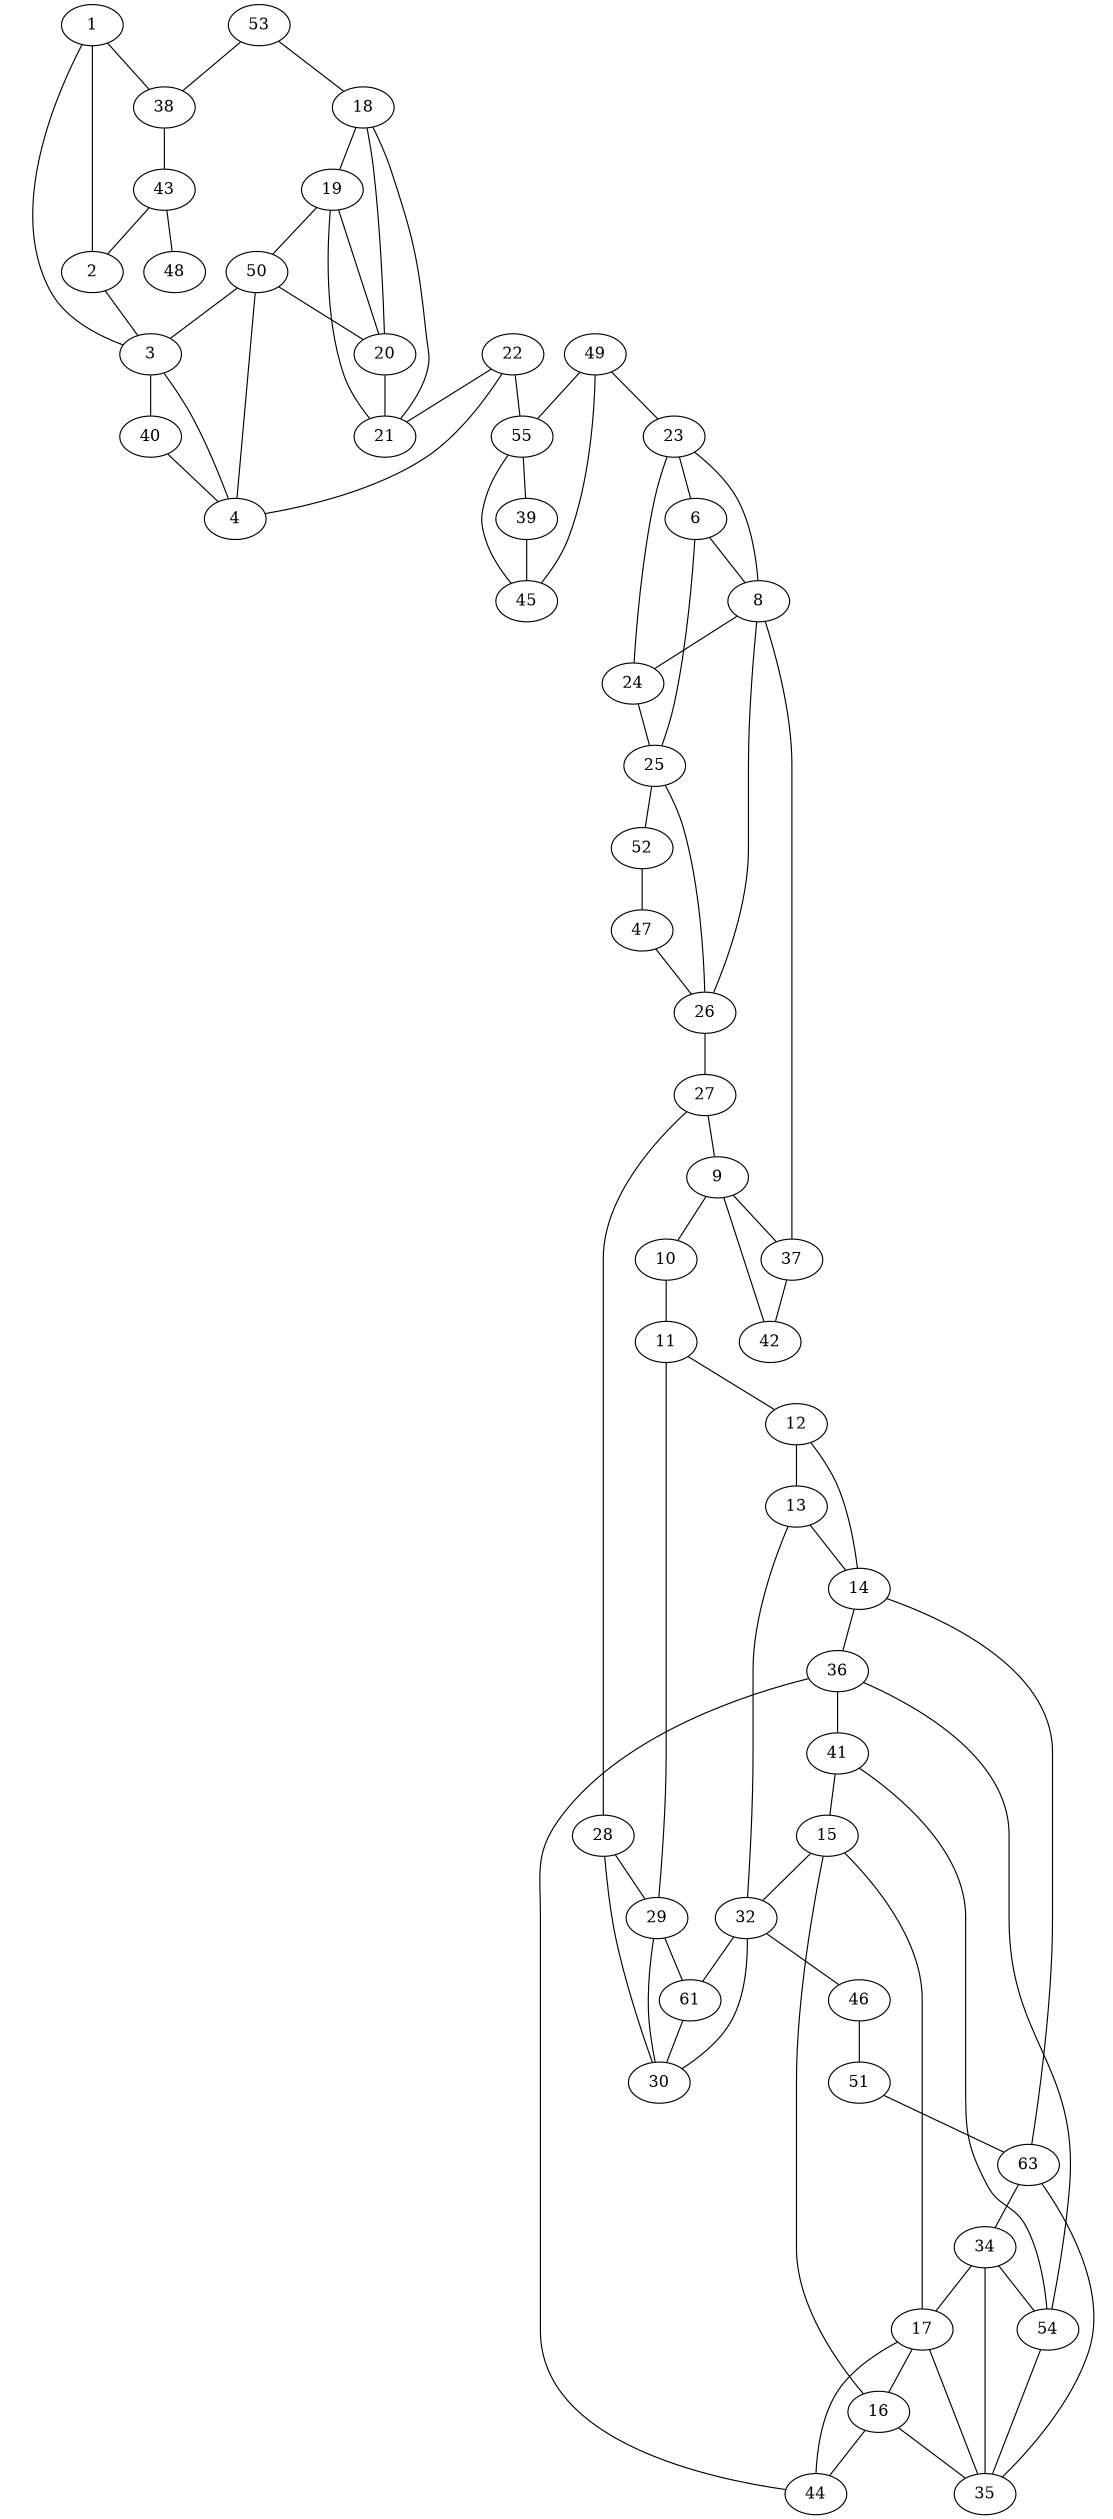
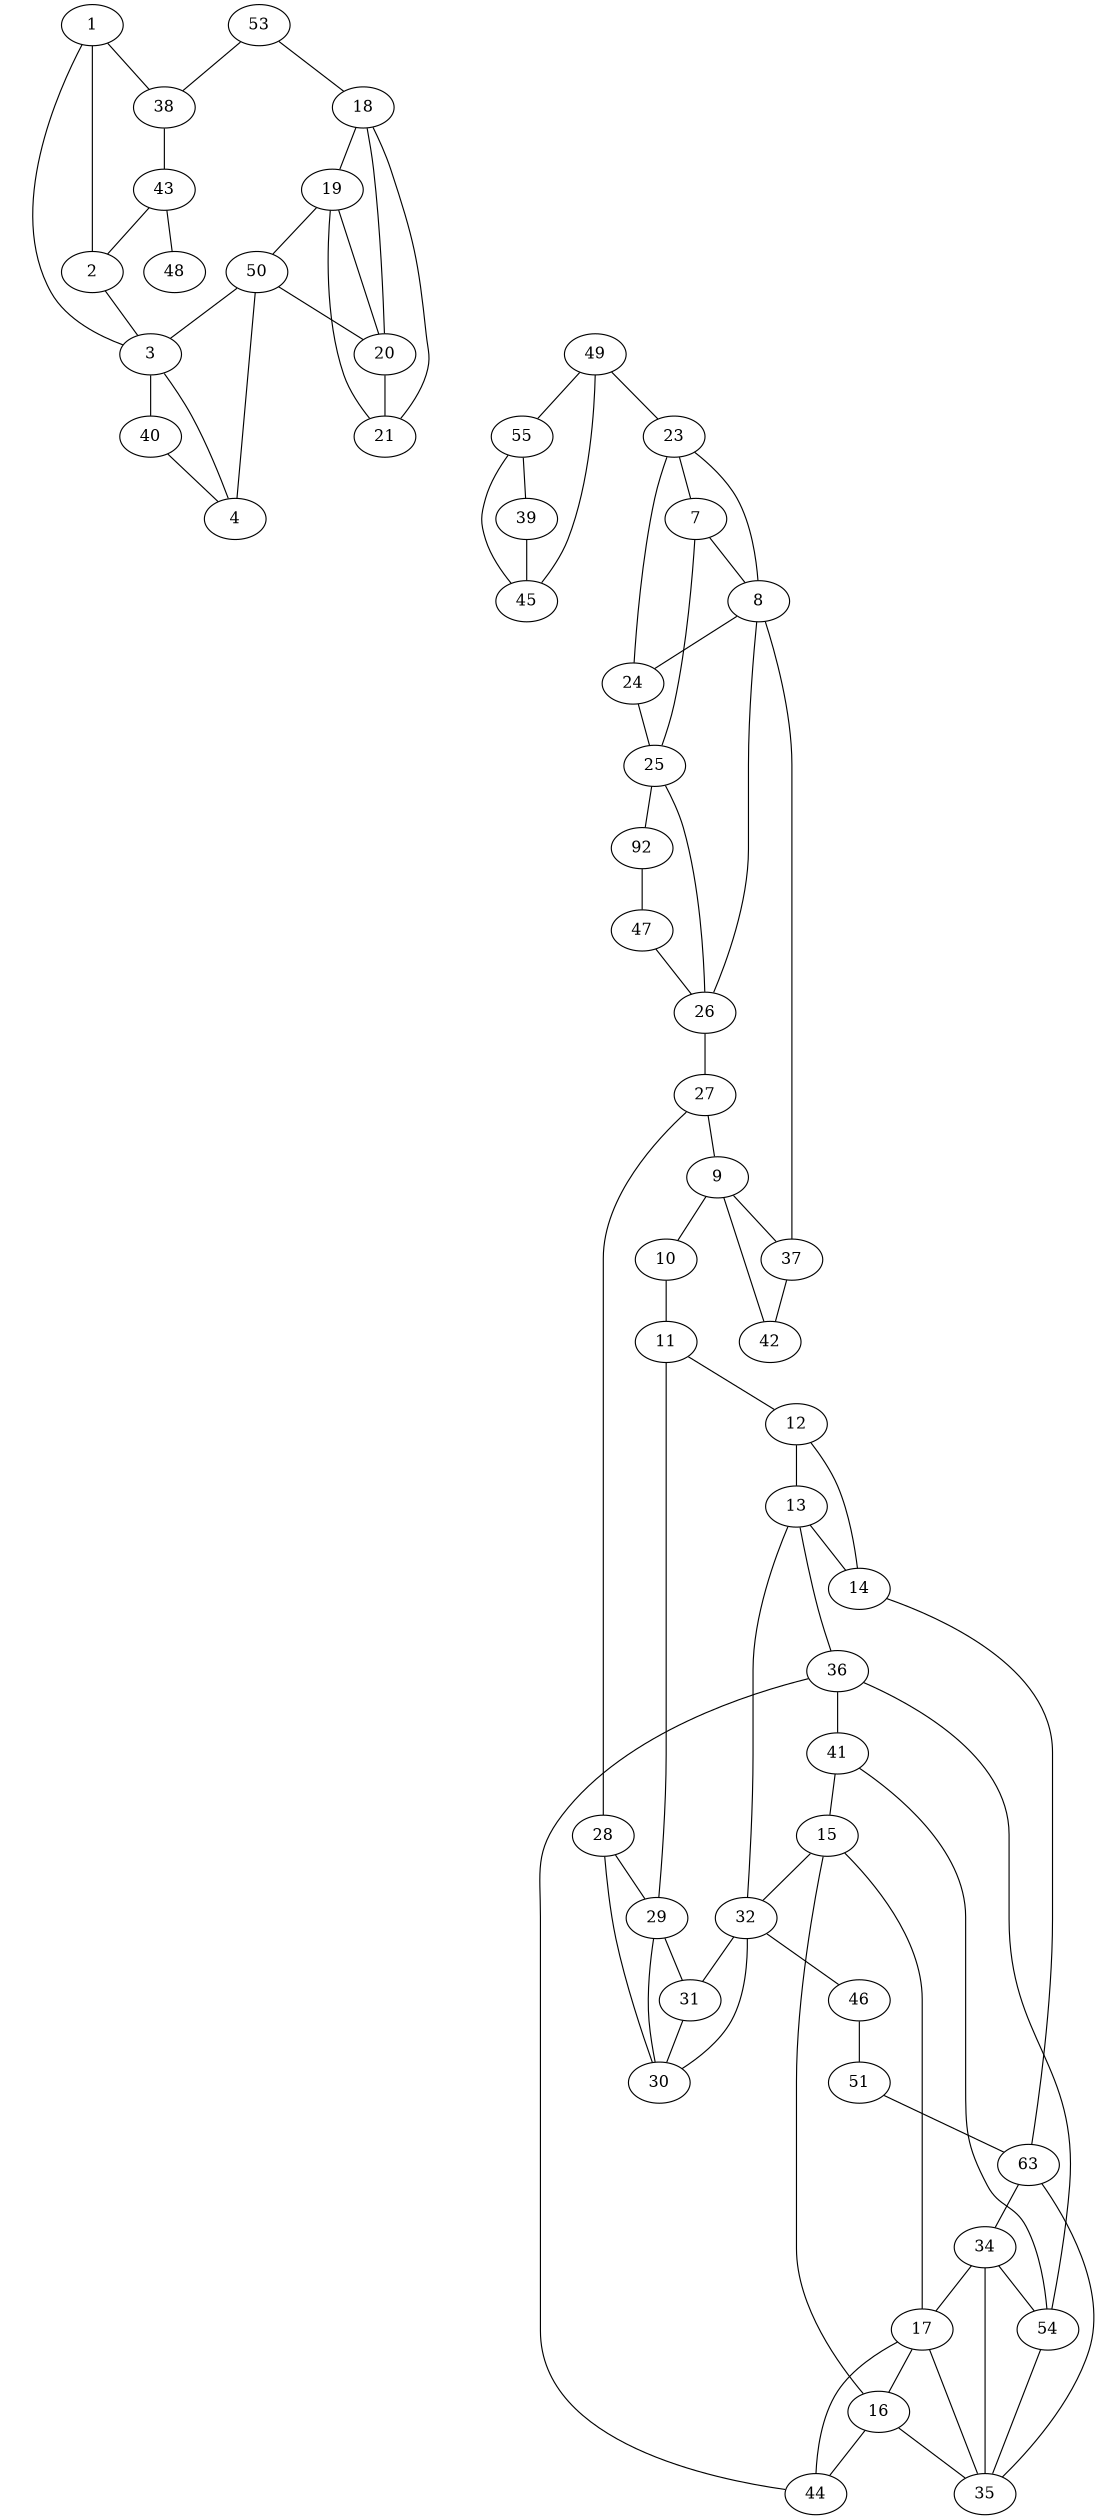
node "22": removed
node "6": label "6" -> "7"
node "52": label "52" -> "92"
edge "14" -- "36": now "13" -- "36"
node "61": label "61" -> "31"
